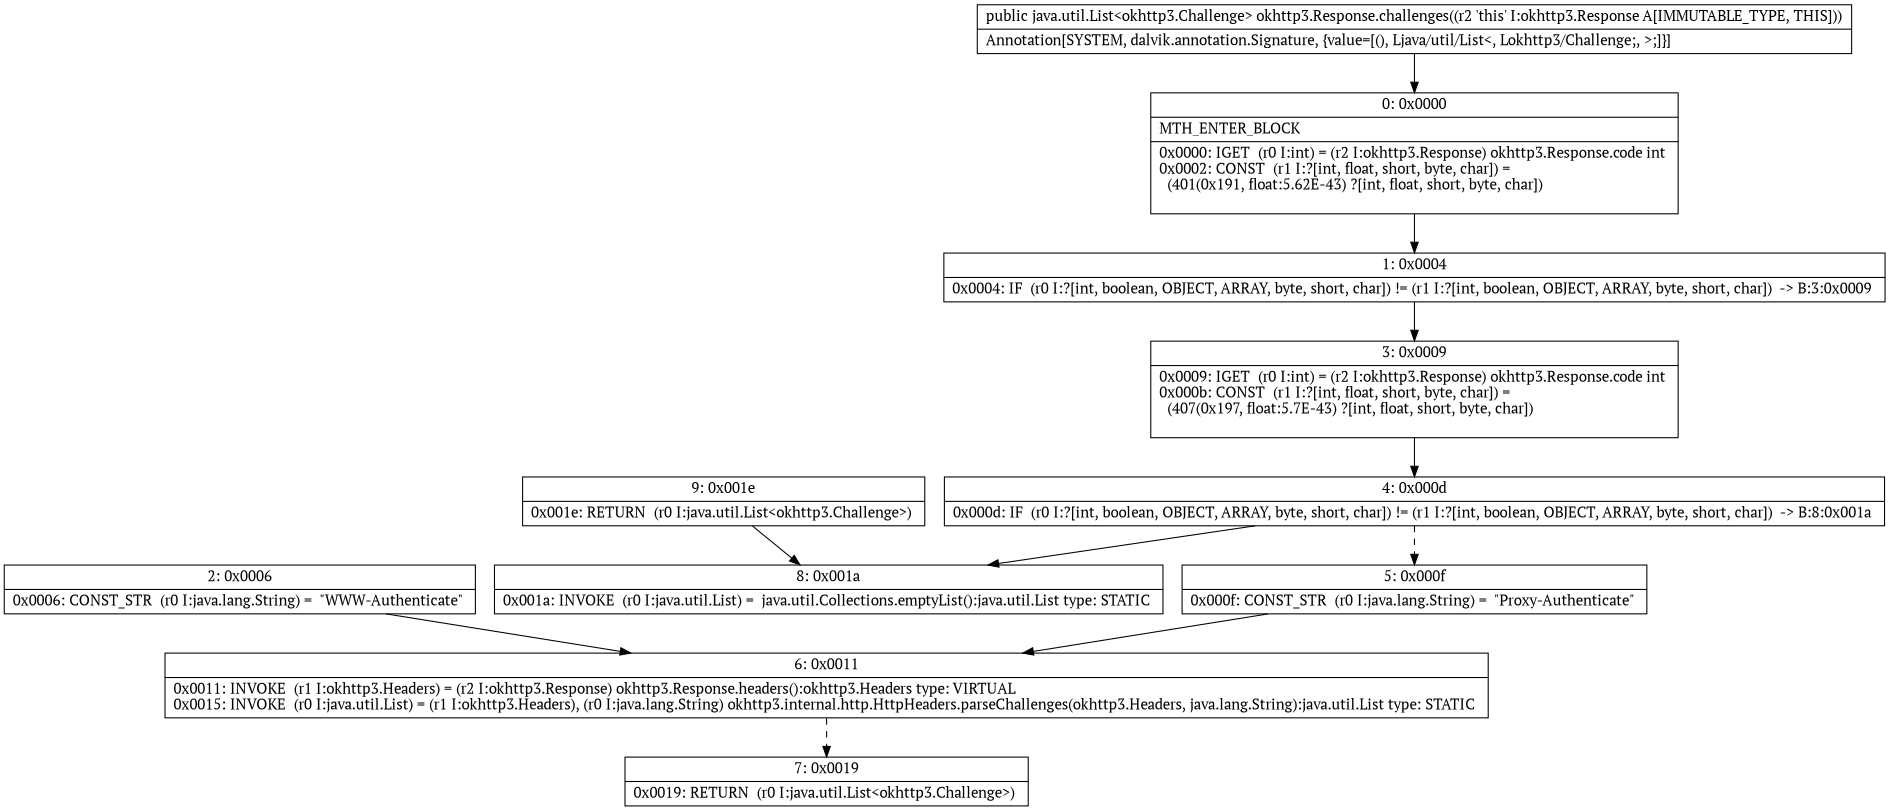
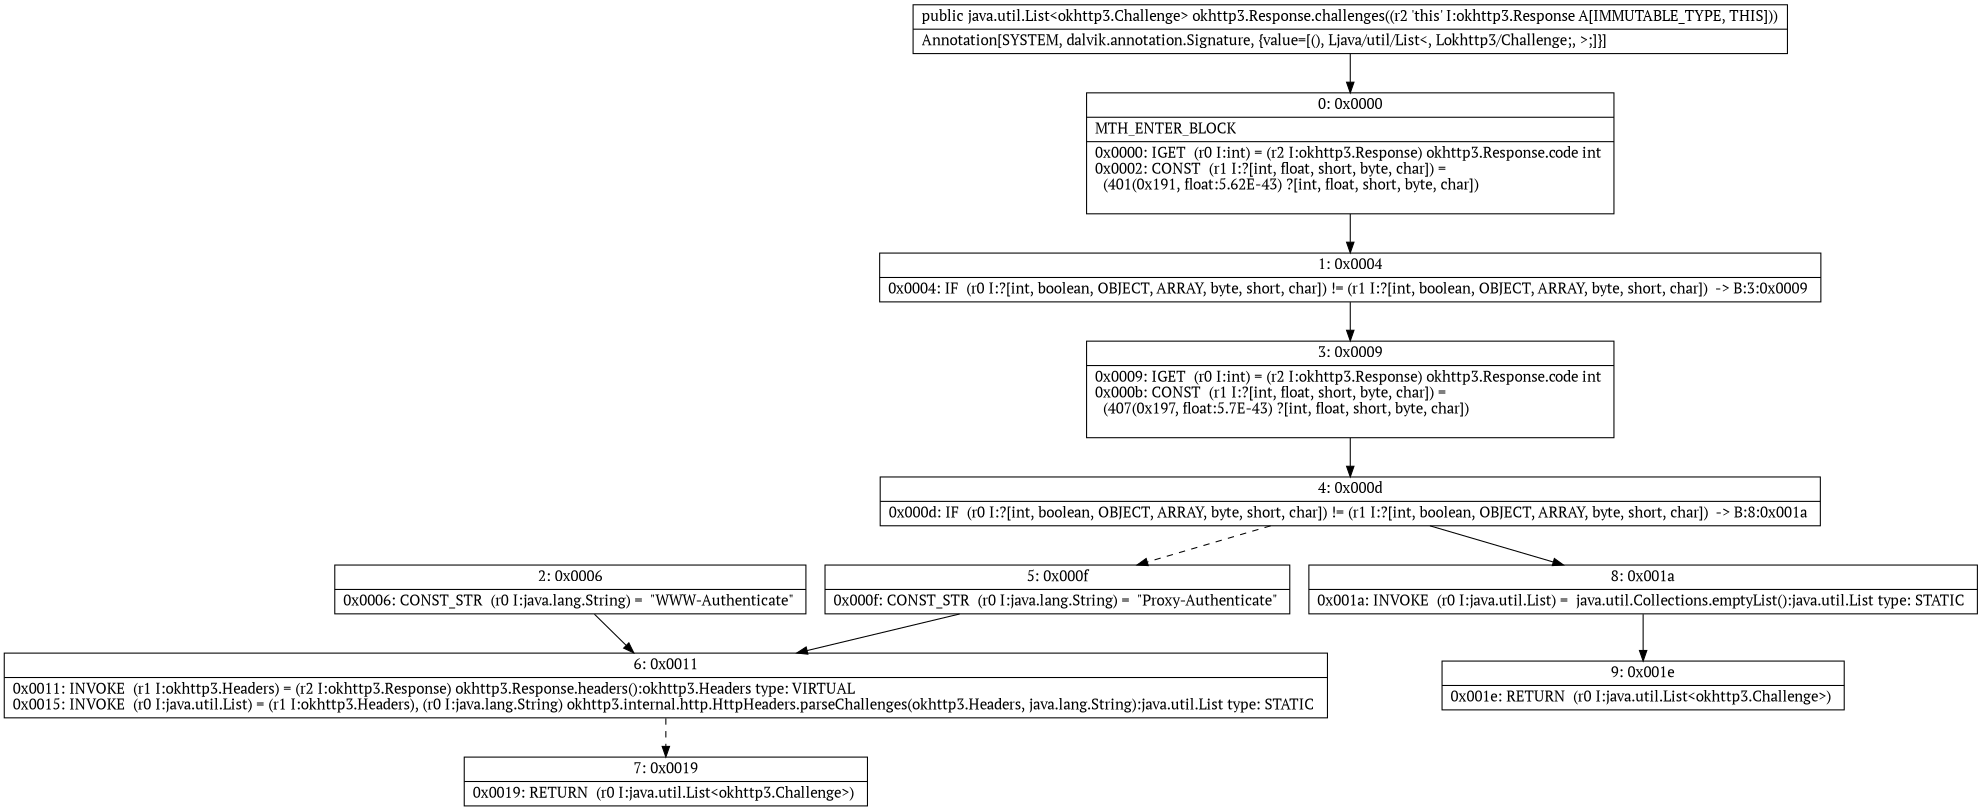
edge "9: 0x001e" -> "8: 0x001a": reversed
